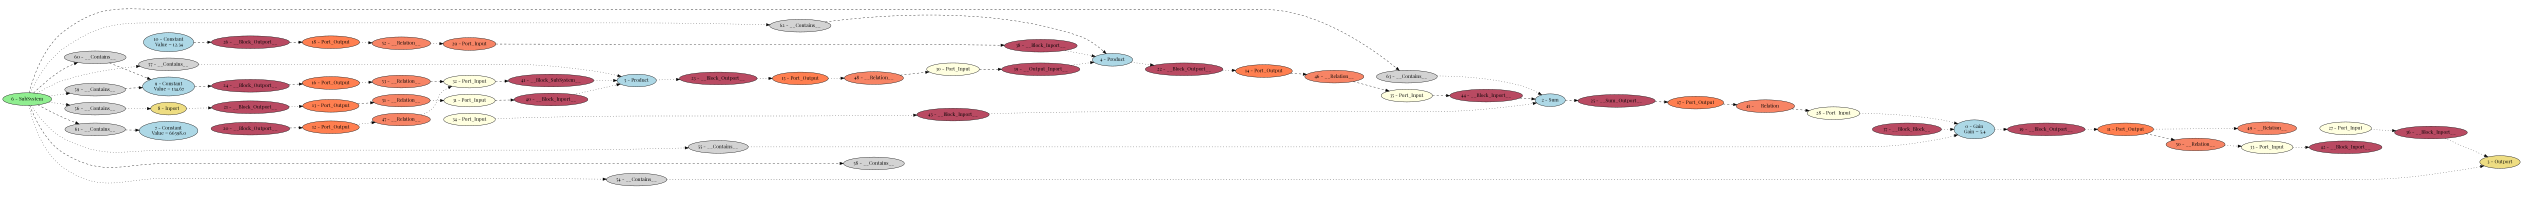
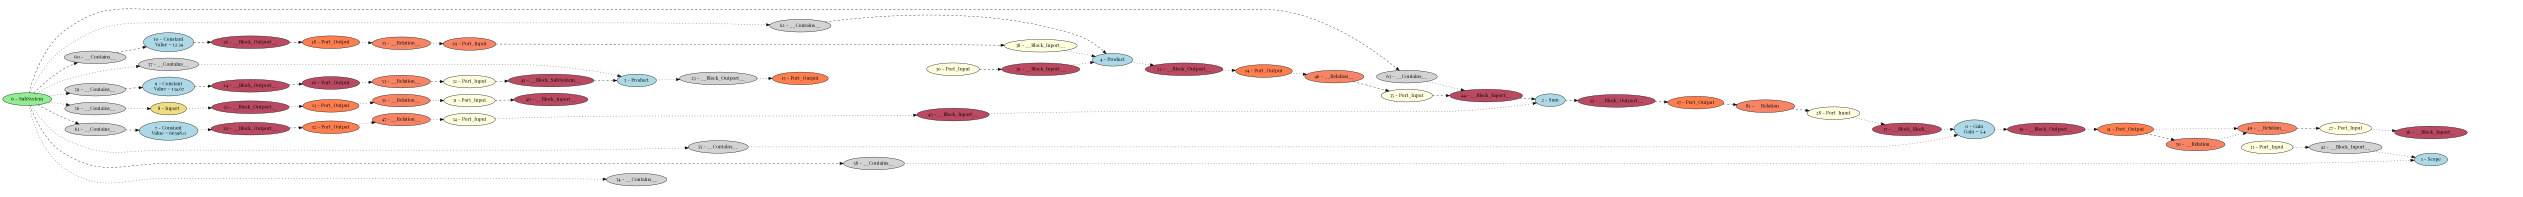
node "52 - __Relation__": label "52 - __Relation__" -> "55 - __Relation__"
node "38 - __Block_Inport__": fillcolor #b94a62 -> lightyellow
node "39 - __Output_Inport__": label "39 - __Output_Inport__" -> "39 - __Block_Inport__"
edge "60 - __Contains__" -> "9 - Constant Value = 134.67": now "60 - __Contains__" -> "10 - Constant Value = 12.34"
edge "14 - Port_Output" -> "46 - __Relation__": style dashed -> dotted
node "23 - __Block_Outport__": fillcolor #b94a62 -> lightgray
node "48 - __Relation__": removed
edge "63 - __Contains__" -> "2 - Sum": now "63 - __Contains__" -> "44 - __Block_Inport__"
edge "41 - __Block_SubSystem__" -> "5 - Product": style dotted -> dashed
node "16 - Port_Output": fillcolor coral -> #b94a62
edge "40 - __Block_Inport__" -> "5 - Product": removed
node "25 - __Sum_Outport__": label "25 - __Sum_Outport__" -> "25 - __Block_Outport__"
edge "13 - Port_Output" -> "51 - __Relation__": style dashed -> dotted
edge "47 - __Relation__" -> "32 - Port_Input": now "47 - __Relation__" -> "34 - Port_Input"
node "45 - __Relation__": label "45 - __Relation__" -> "85 - __Relation__"
edge "28 - Port_Input" -> "0 - Gain Gain = 5.4": now "28 - Port_Input" -> "37 - __Block_Block__"
edge "49 - __Relation__" -> "27 - Port_Input": added
edge "7 - Constant Value = 66598.0" -> "20 - __Block_Outport__": added
edge "50 - __Relation__" -> "33 - Port_Input": now "50 - __Relation__" -> "49 - __Relation__"
node "42 - __Block_Inport__": fillcolor #b94a62 -> lightgray
node "1 - Scope": added
node "3 - Outport": removed
